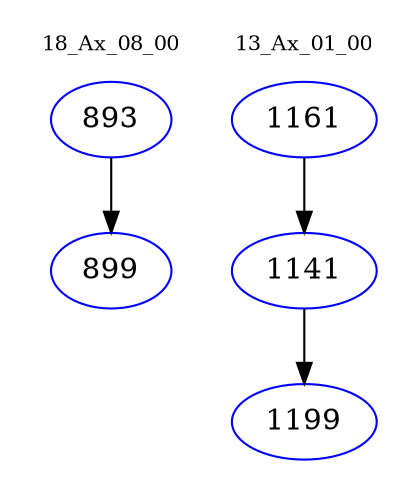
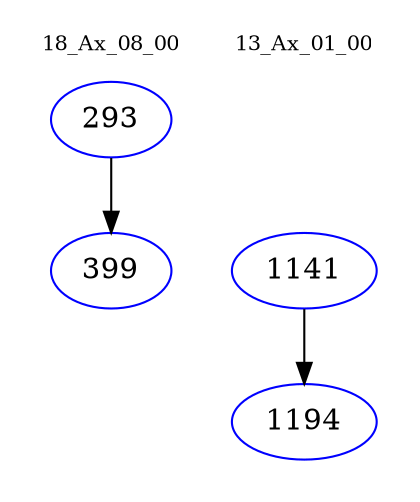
node "893": label "893" -> "293"
node "1161": removed
node "899": label "899" -> "399"
node "1199": label "1199" -> "1194"
